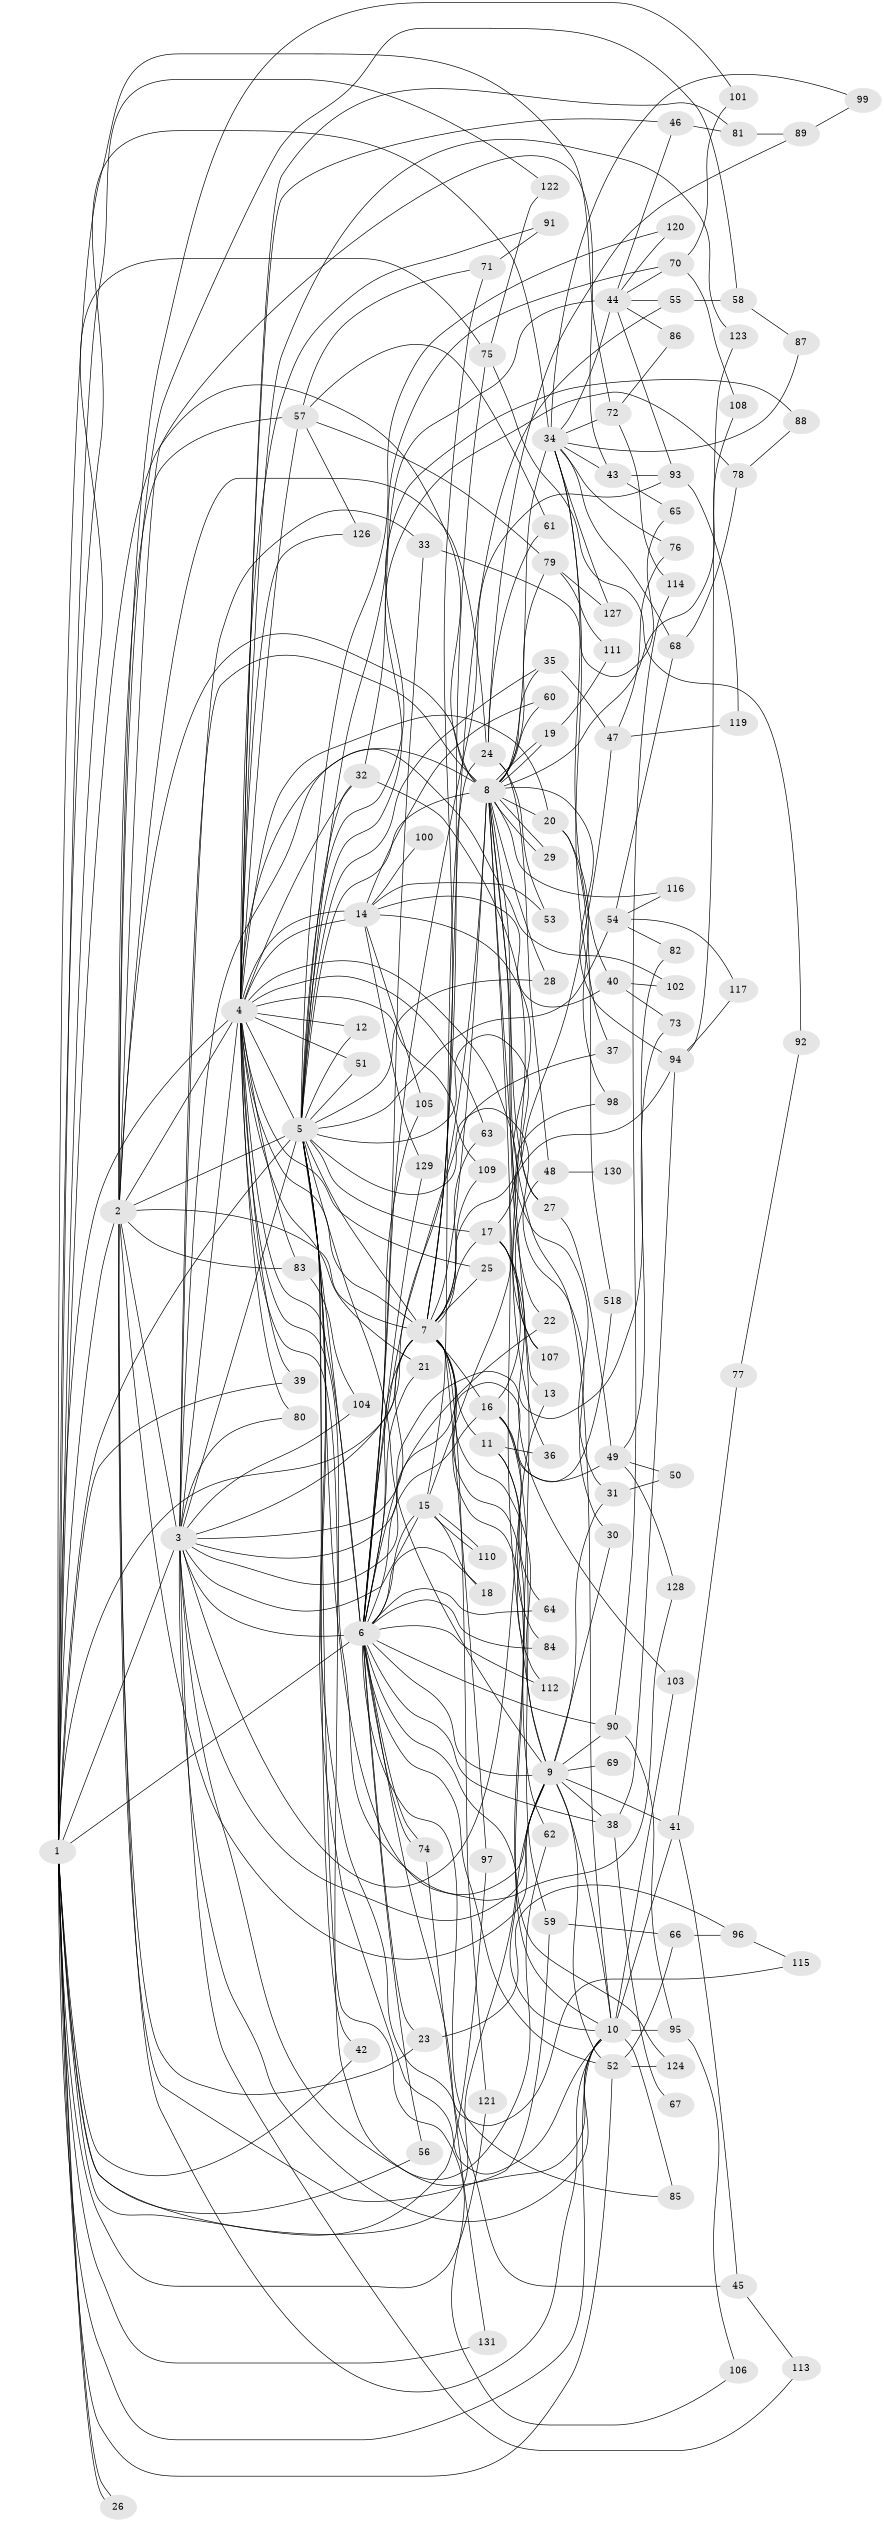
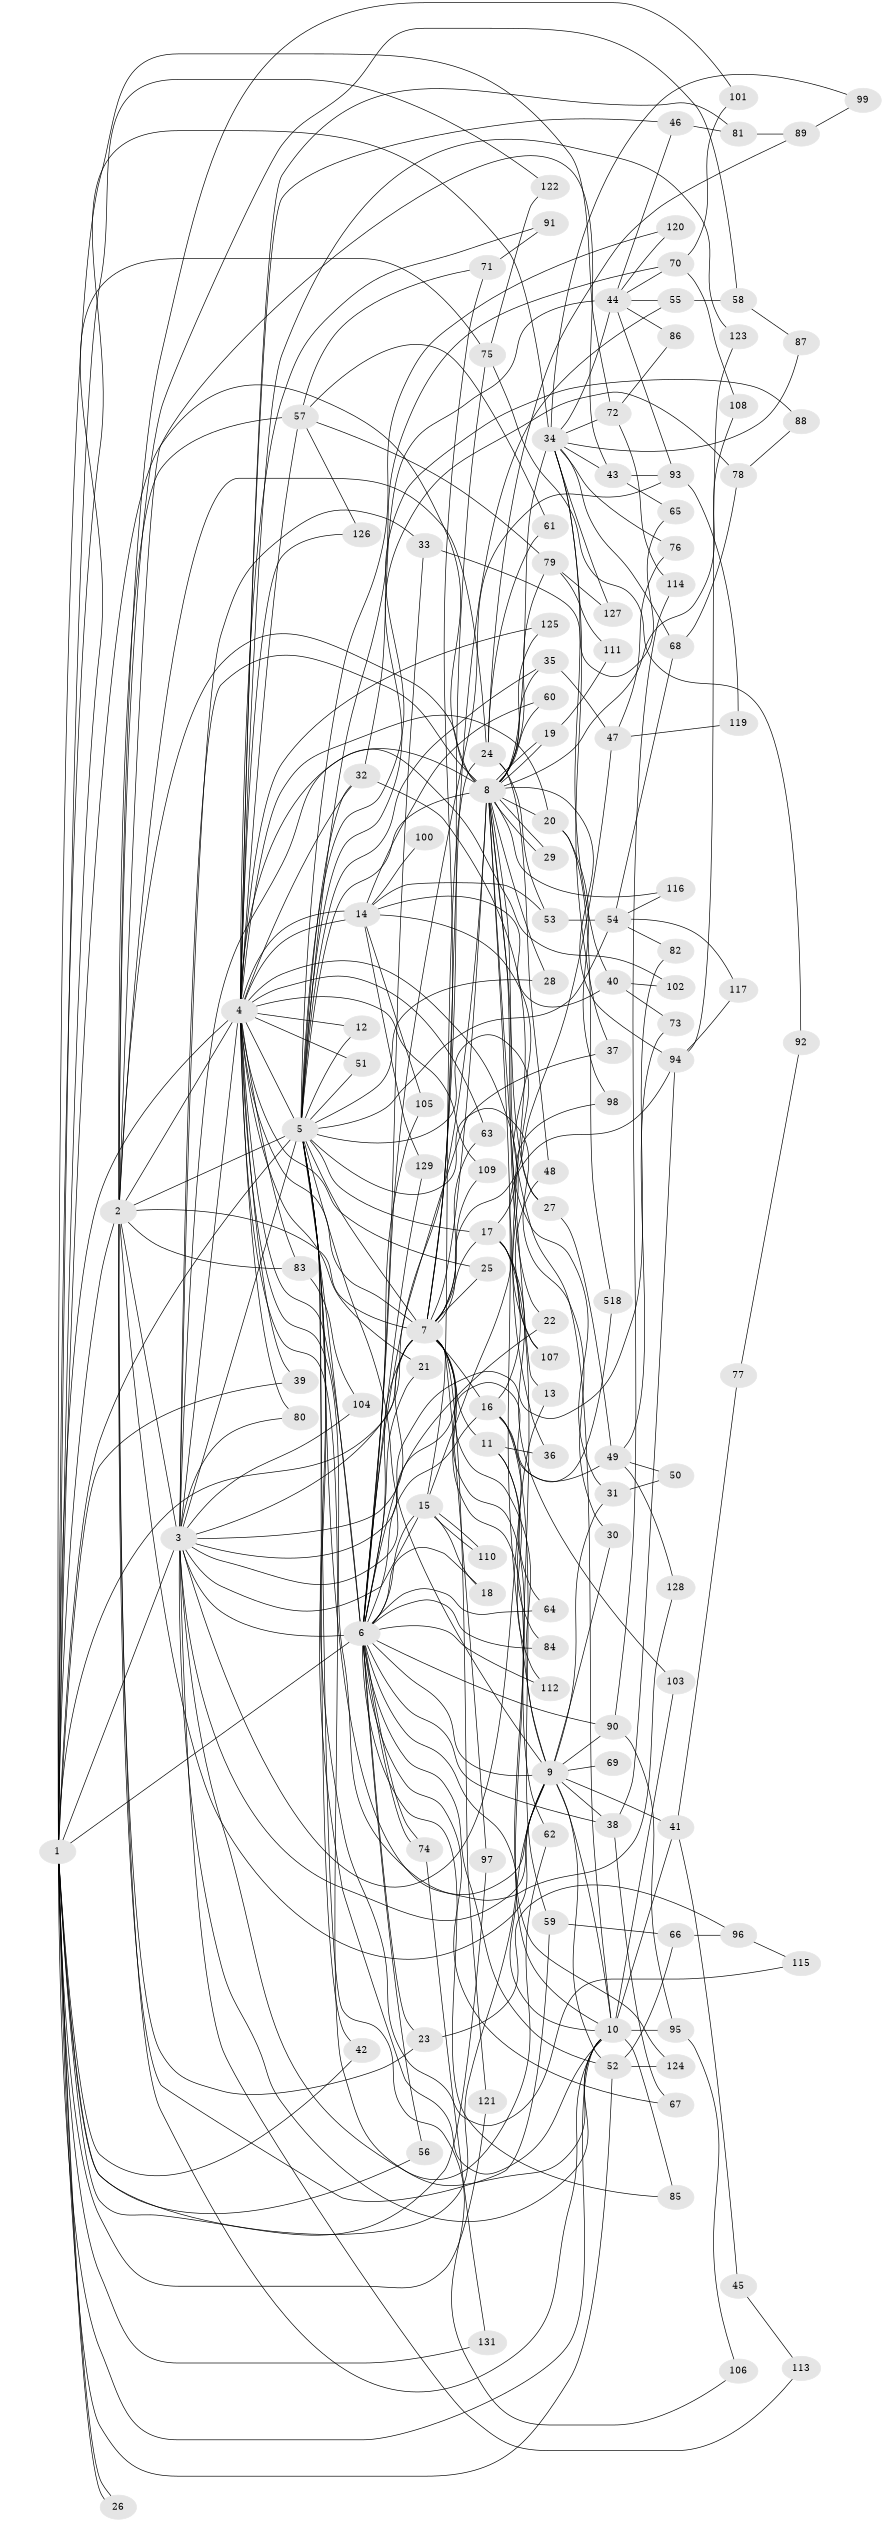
node "125": added
edge "53" -- "54": added
node "130": removed
edge "6" -- "45": now "6" -- "67"
